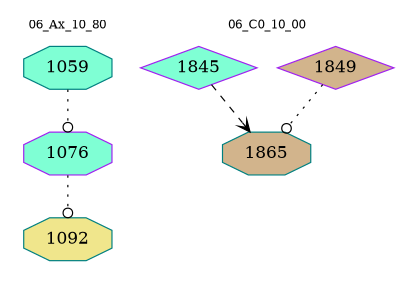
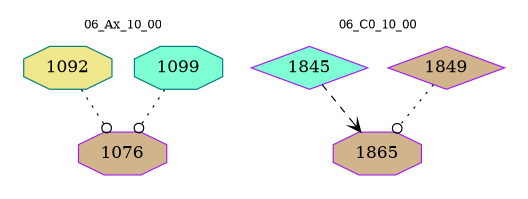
cluster "06_Ax_10_80": label "06_Ax_10_80" -> "06_Ax_10_00"
node "1059": label "1059" -> "1099"
node "1076": fillcolor aquamarine -> tan
node "1865": color teal -> purple
edge "1076" -> "1092": reversed
